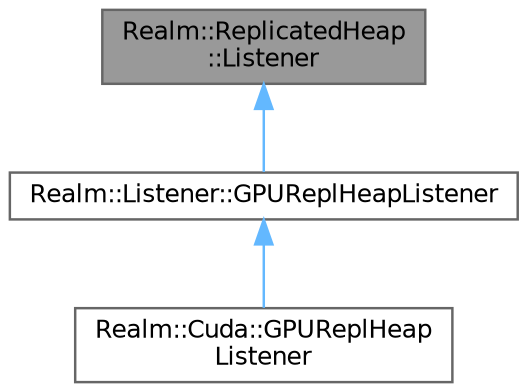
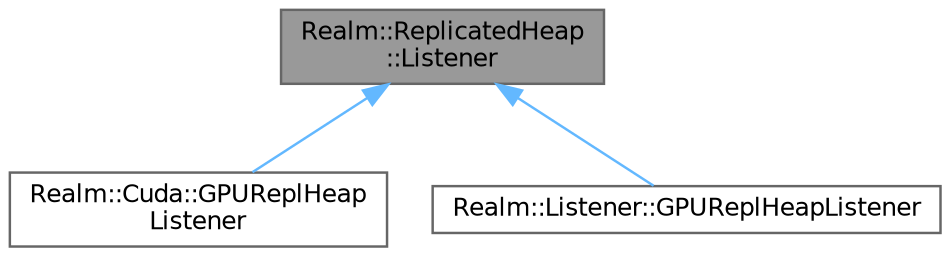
edge "Realm::Cuda::GPUReplHeap Listener" -> "Realm::Listener::GPUReplHeapListener": now "Realm::Cuda::GPUReplHeap Listener" -> "Realm::ReplicatedHeap ::Listener"
